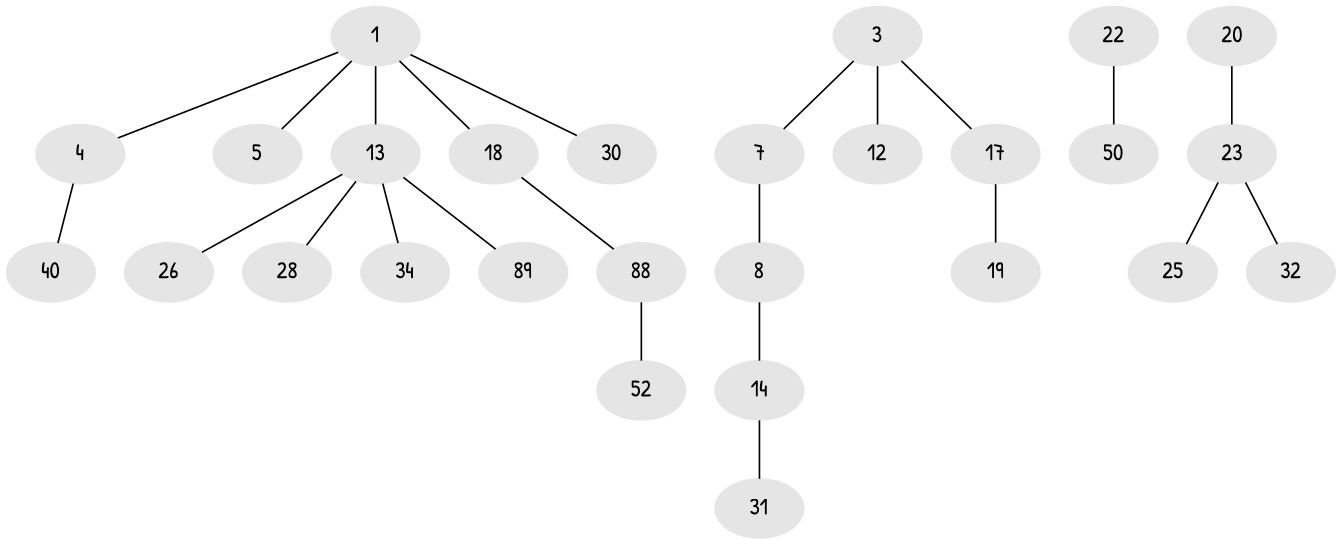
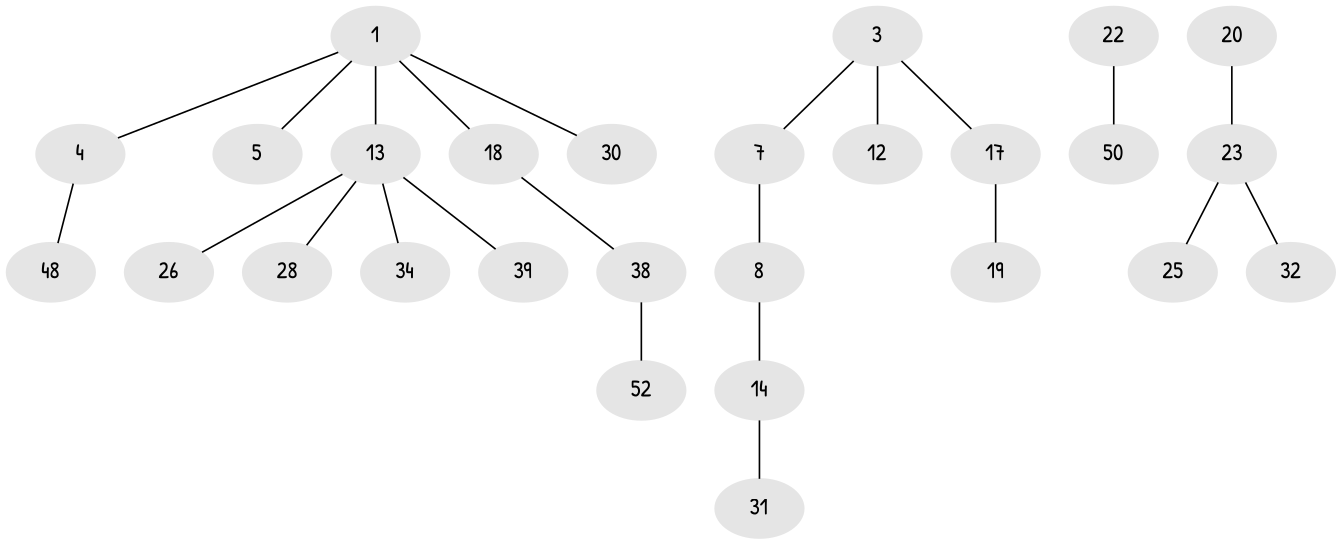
node "40": label "40" -> "48"
node "89": label "89" -> "39"
node "88": label "88" -> "38"
